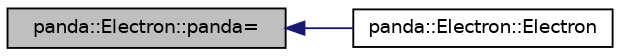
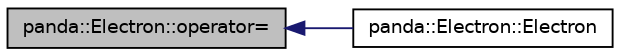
node "panda::Electron::panda=": label "panda::Electron::panda=" -> "panda::Electron::operator="
